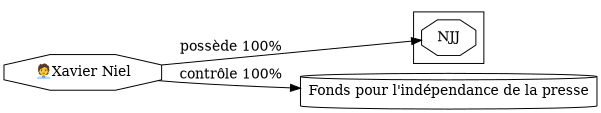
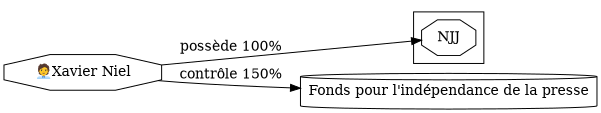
edge "🧑‍💼Xavier Niel" -> "Fonds pour l'indépendance de la presse": label "contrôle 100%" -> "contrôle 150%"
